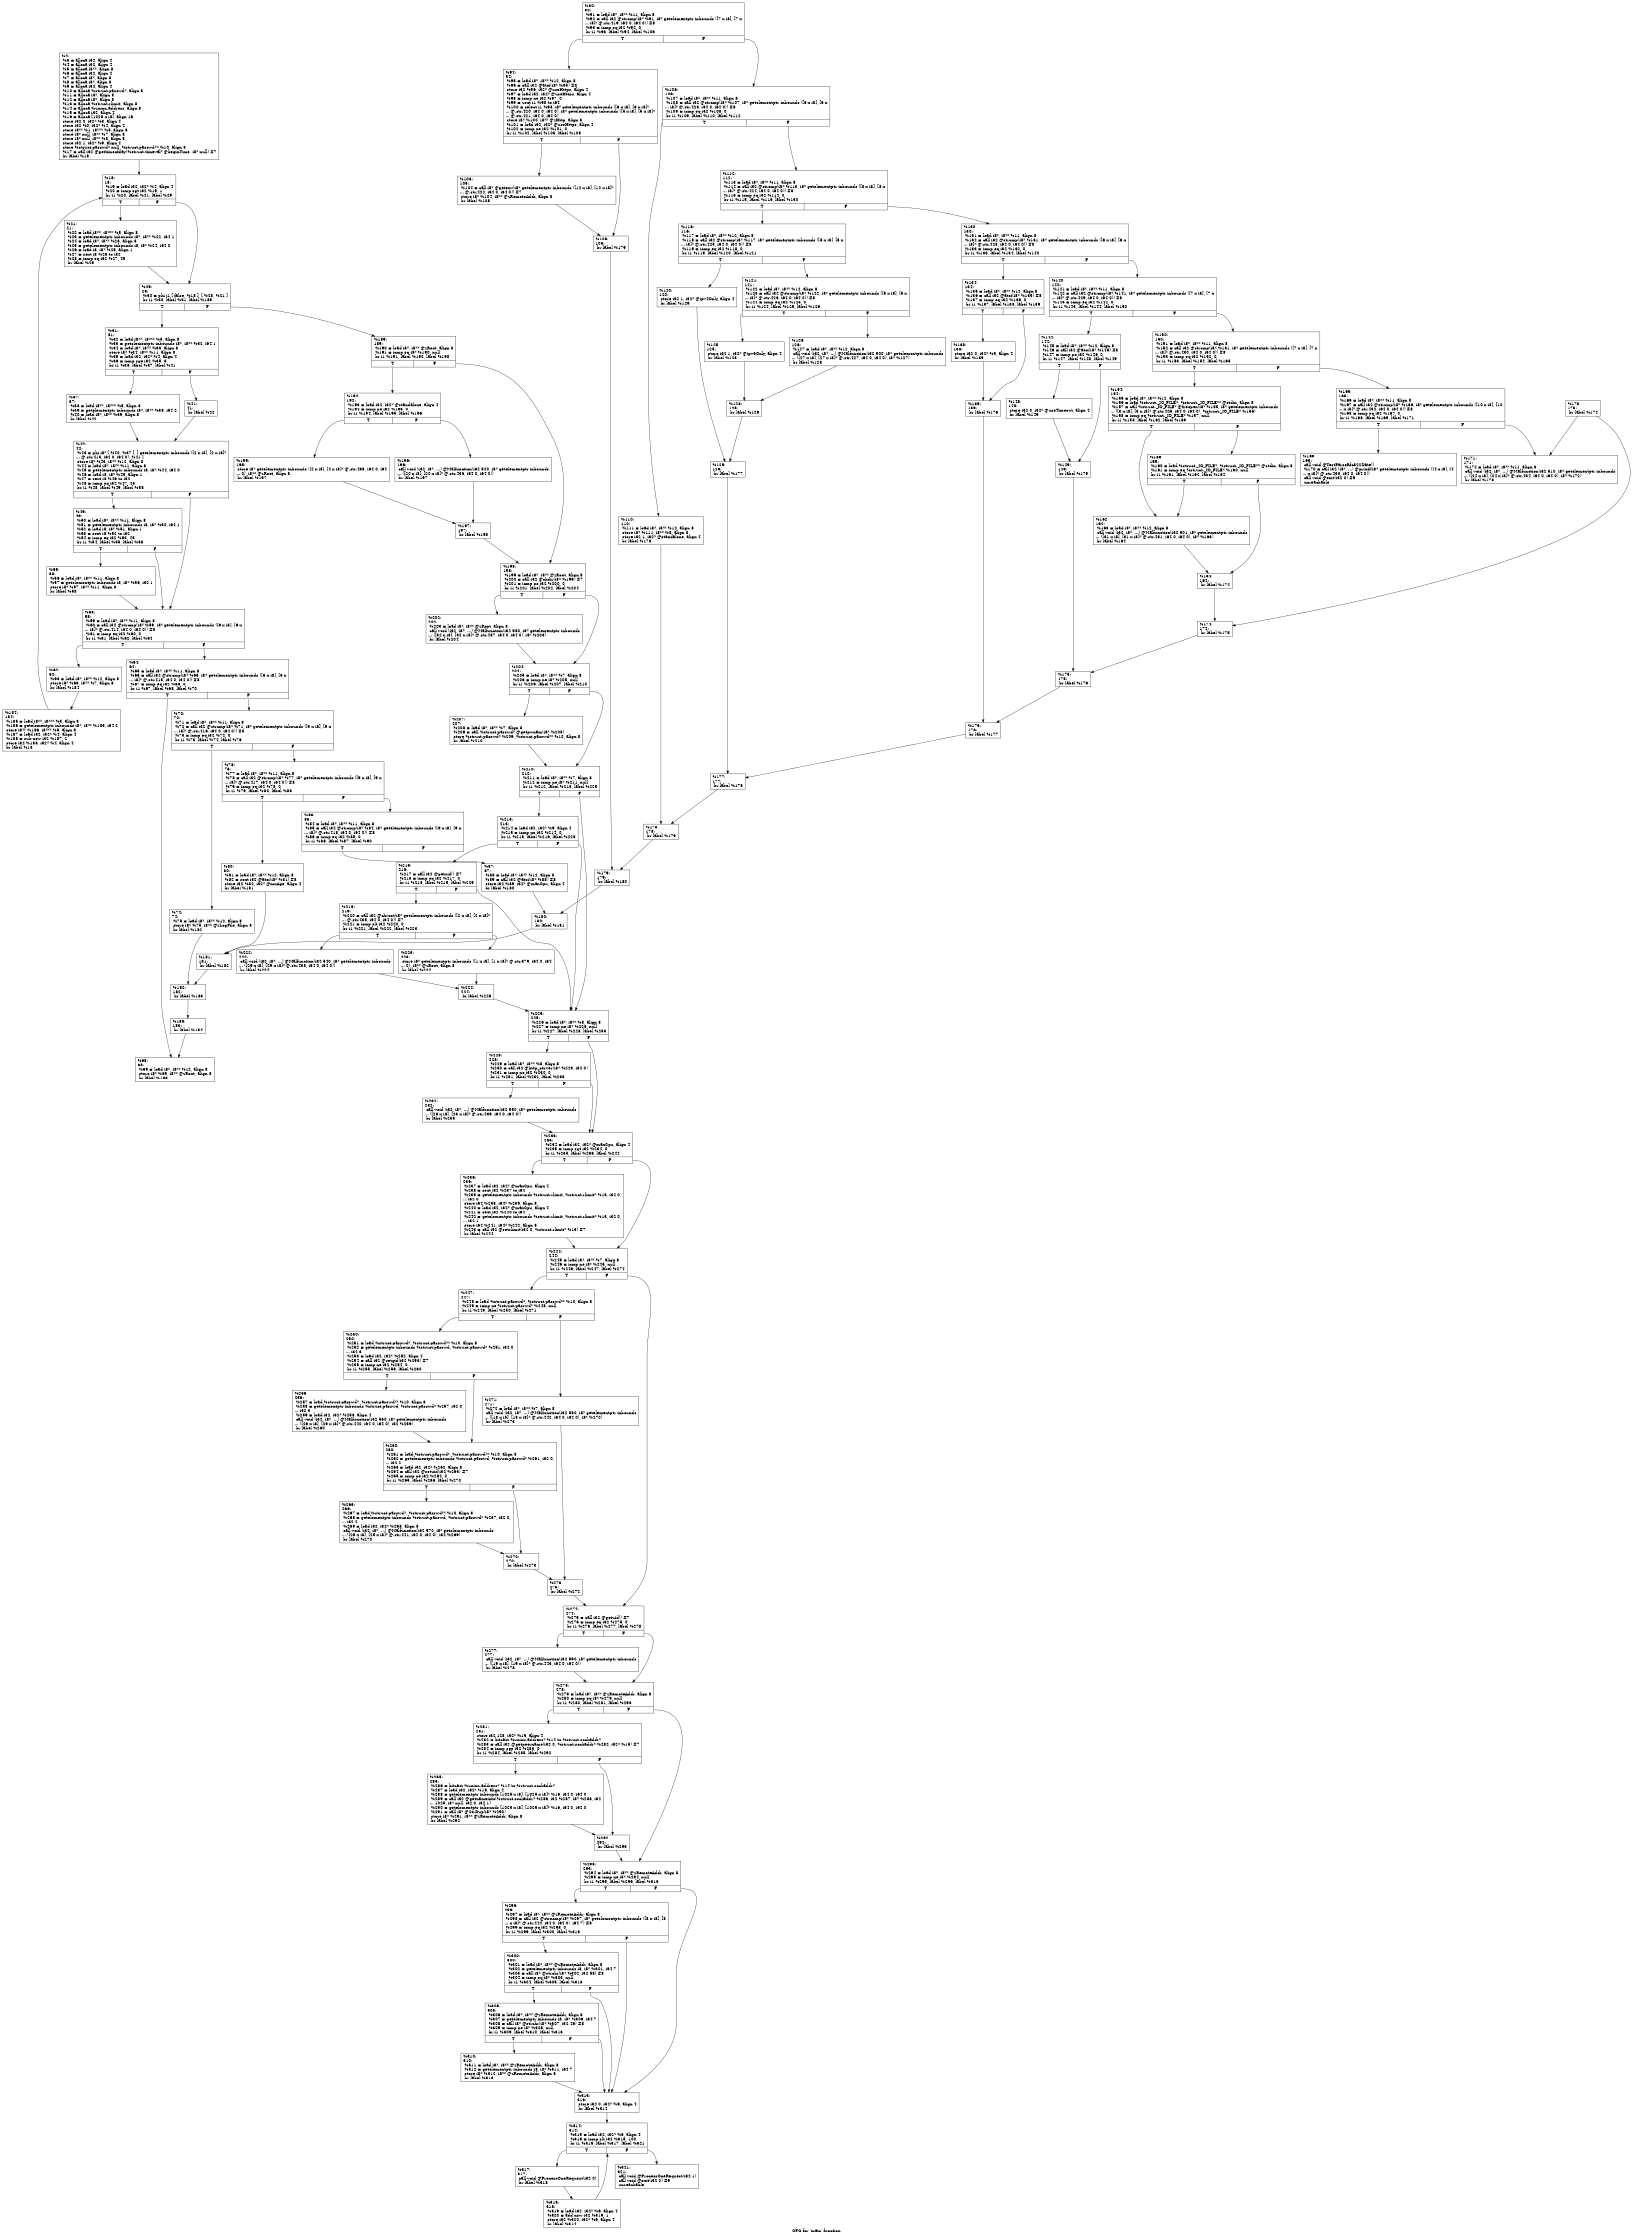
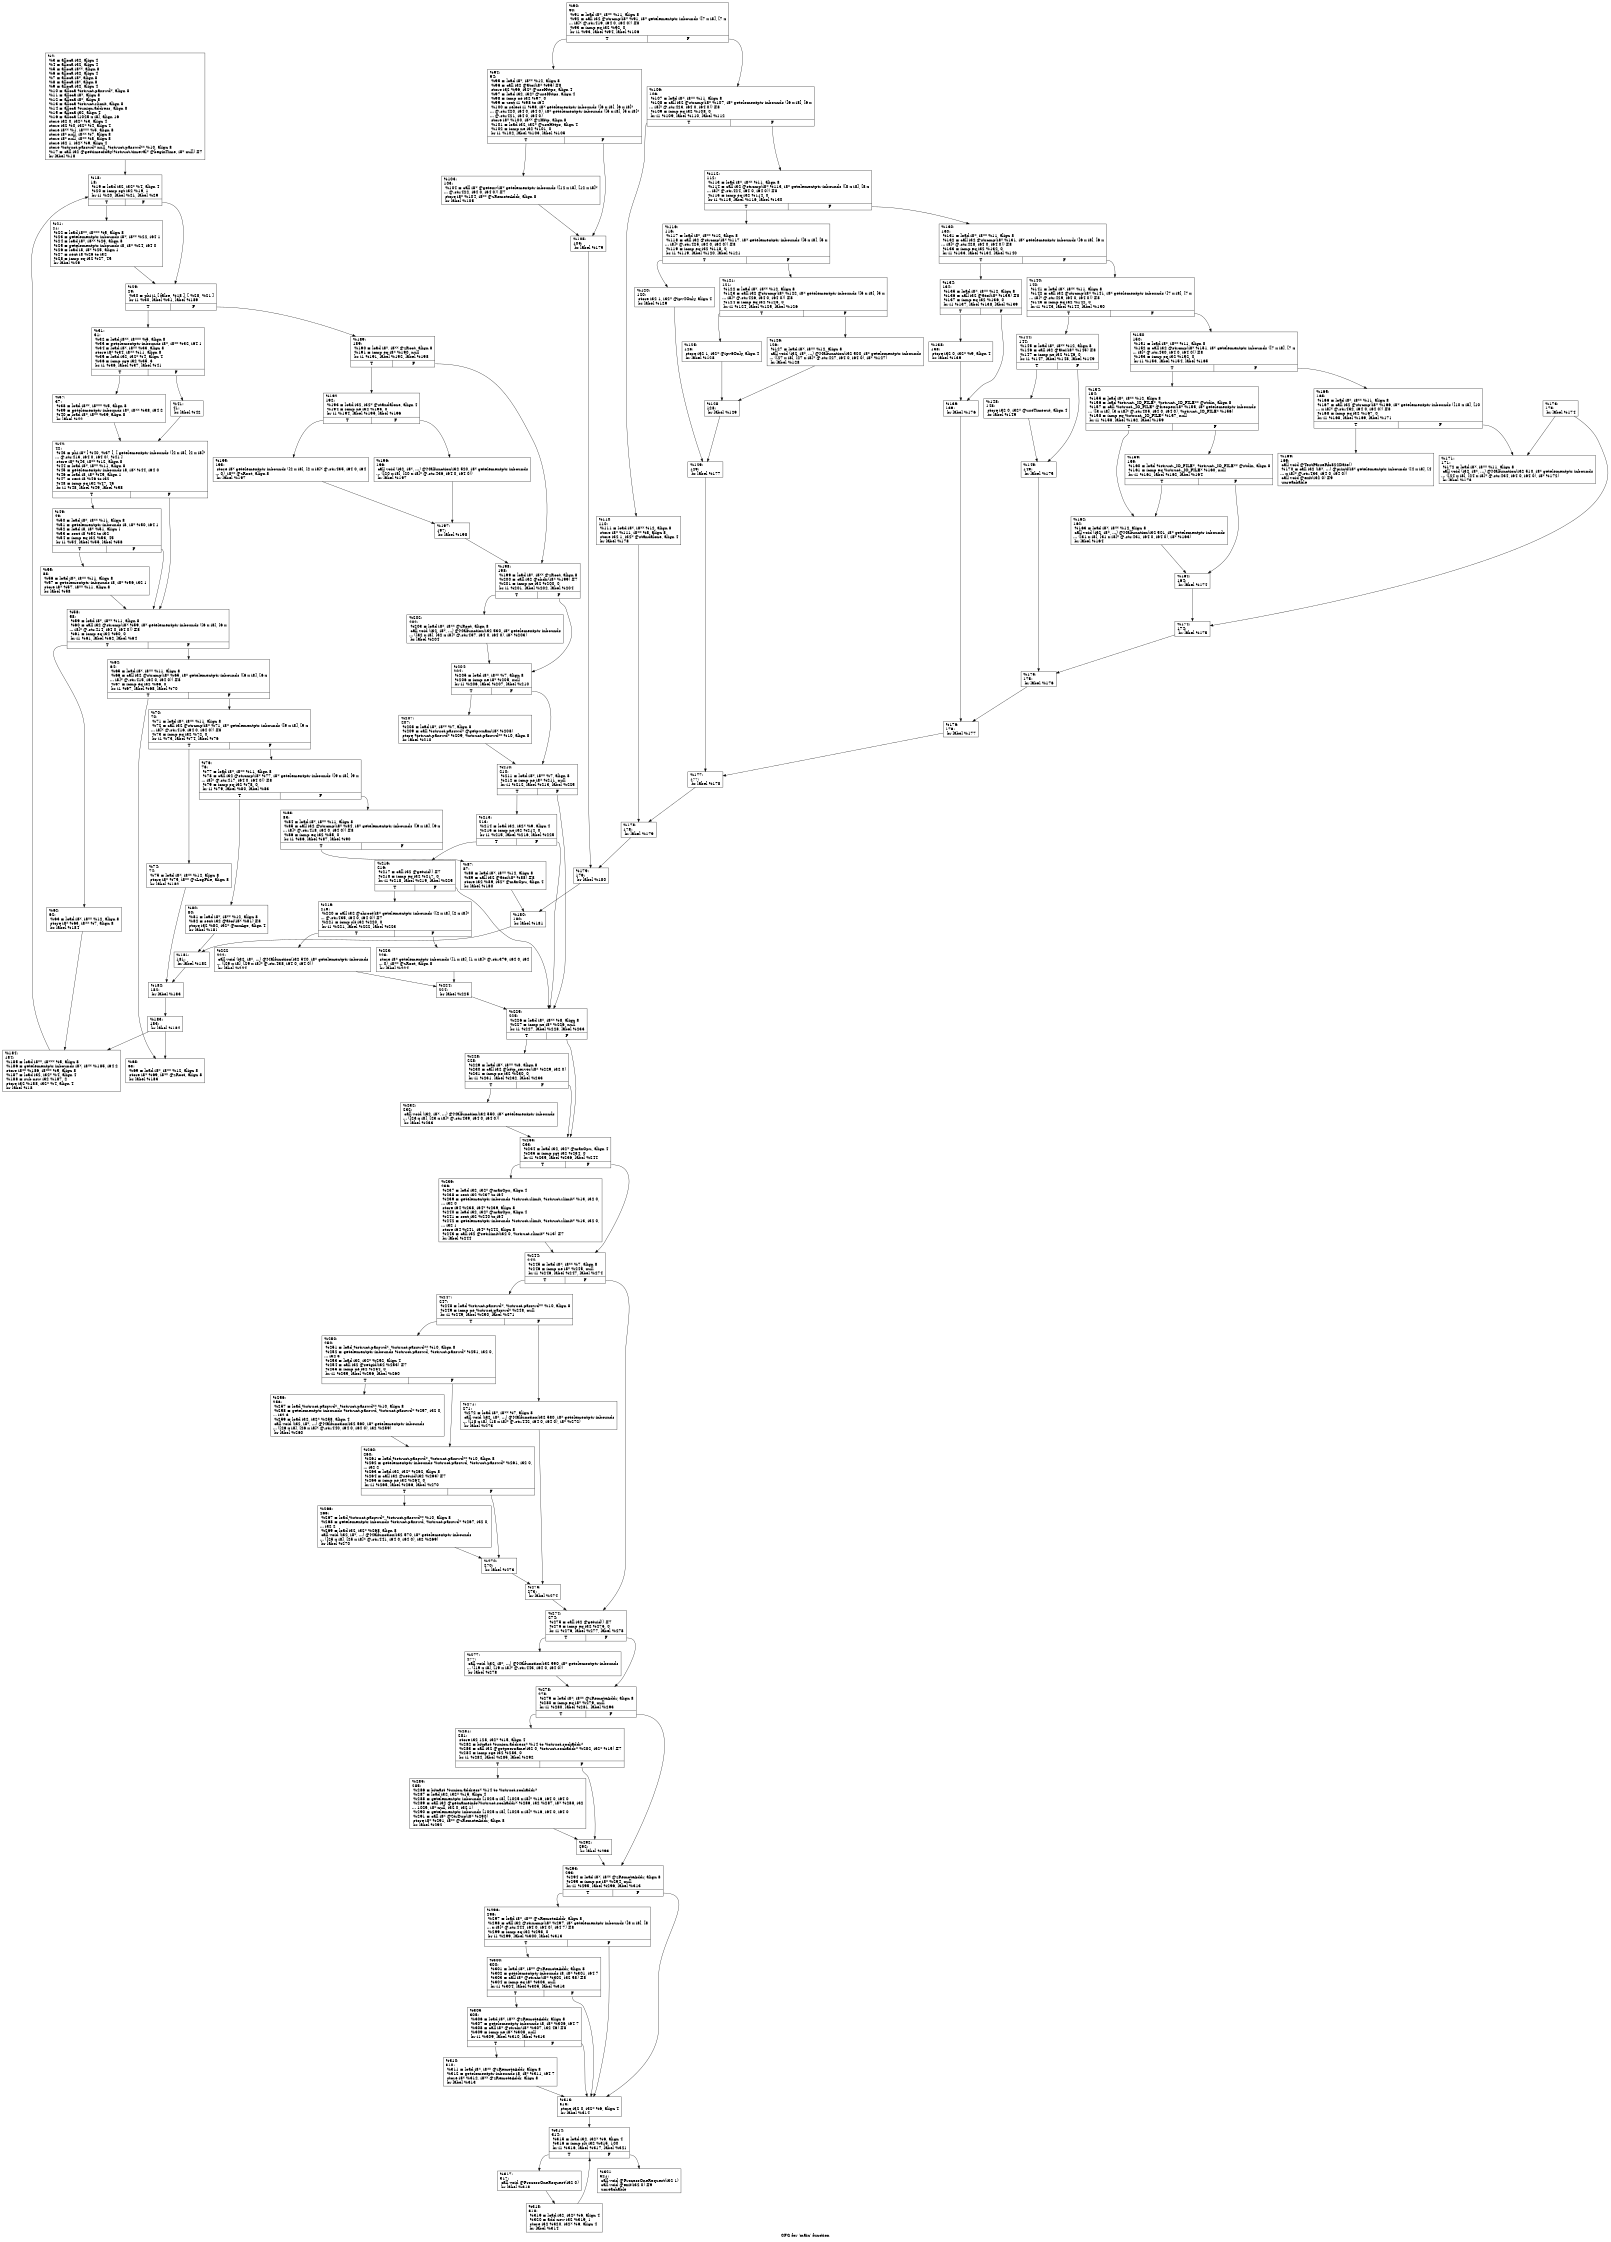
edge "%183:" -> "%184:": added
